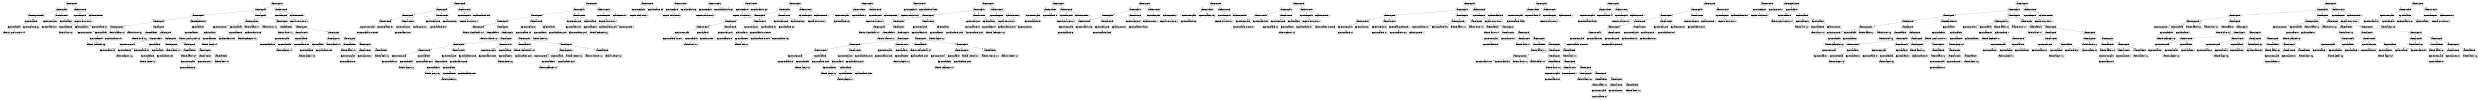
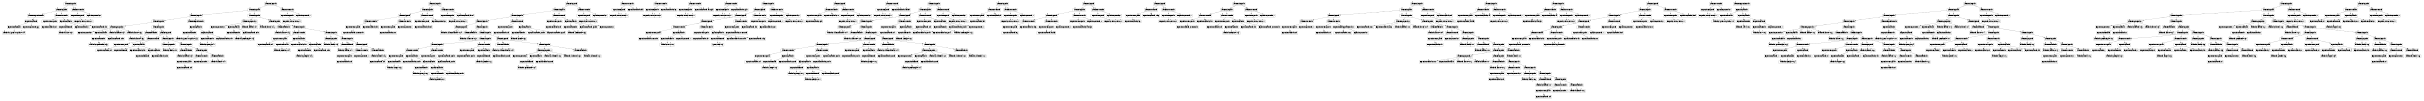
node "LabelNode: Init@1013": label "LabelNode: Init@1013" -> "System: Init@1013"
node "LabelNode: RecPrint@1036": removed
node "LabelNode: GetLeft@1037": removed
